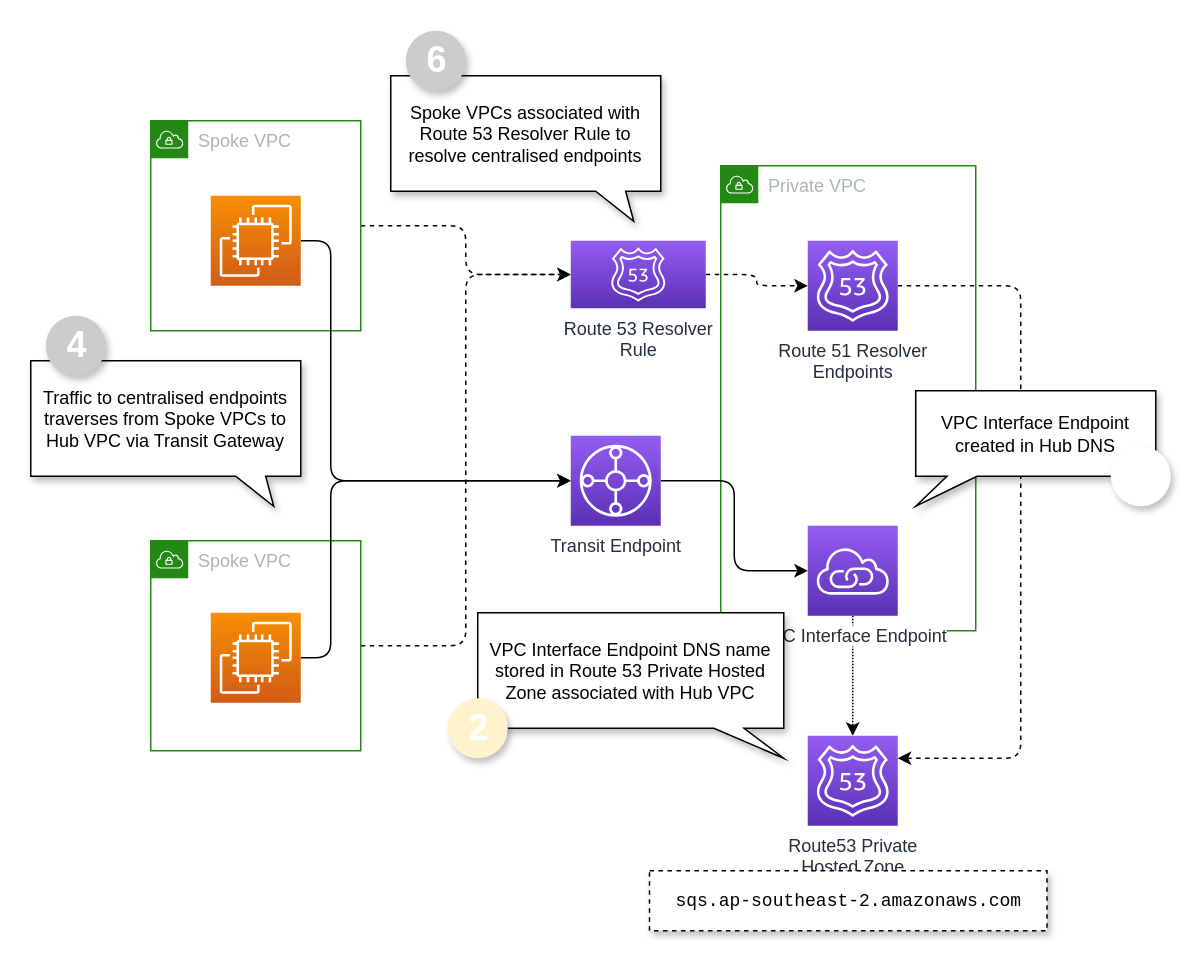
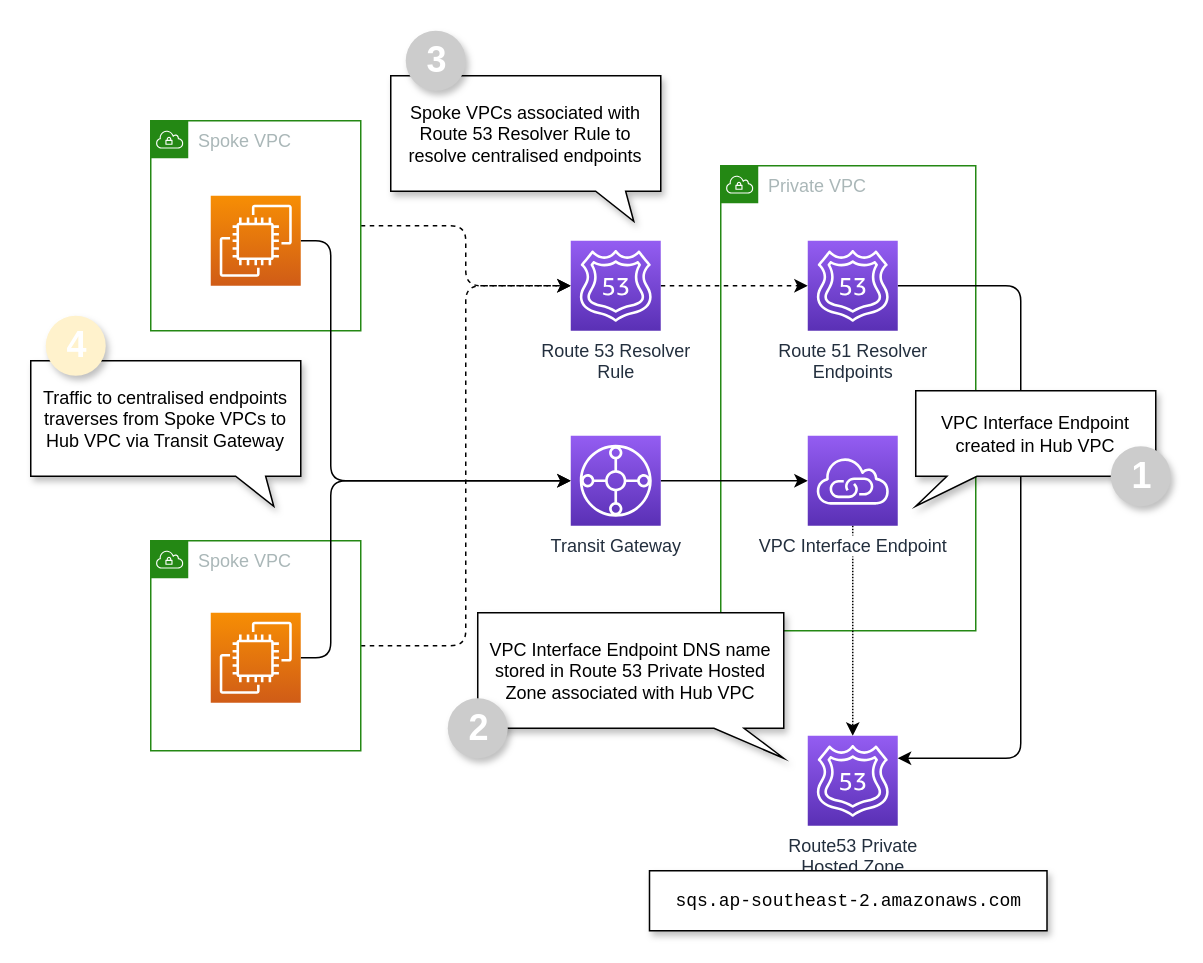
node "6": label "6" -> "3"
node "Route 53 Resolver Rule": size 135x68 -> 90x90
node "4": fillcolor #cccccc -> #fff2cc
node "VPC Interface Endpoint created in Hub DNS": label "VPC Interface Endpoint created in Hub DNS" -> "VPC Interface Endpoint created in Hub VPC"
node "1": fillcolor #ffffff -> #cccccc
node "Transit Endpoint": label "Transit Endpoint" -> "Transit Gateway"
node "VPC Interface Endpoint": moved (853, 571) -> (853, 481)
edge "Route 51 Resolver Endpoints" -> "Route53 Private Hosted Zone": style dashed -> solid
node "2": fillcolor #fff2cc -> #cccccc
node "sqs.ap-southeast-2.amazonaws.com": style dashed -> solid
